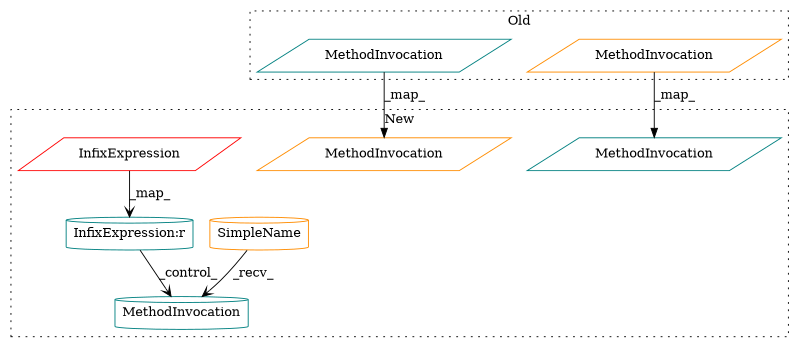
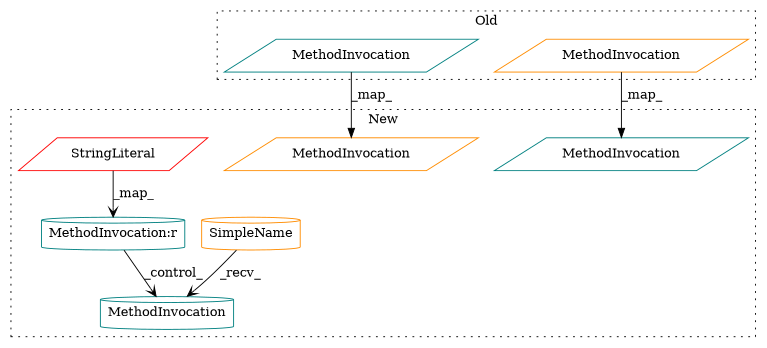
node "InfixExpression": label "InfixExpression" -> "StringLiteral"
node "InfixExpression:r": label "InfixExpression:r" -> "MethodInvocation:r"
